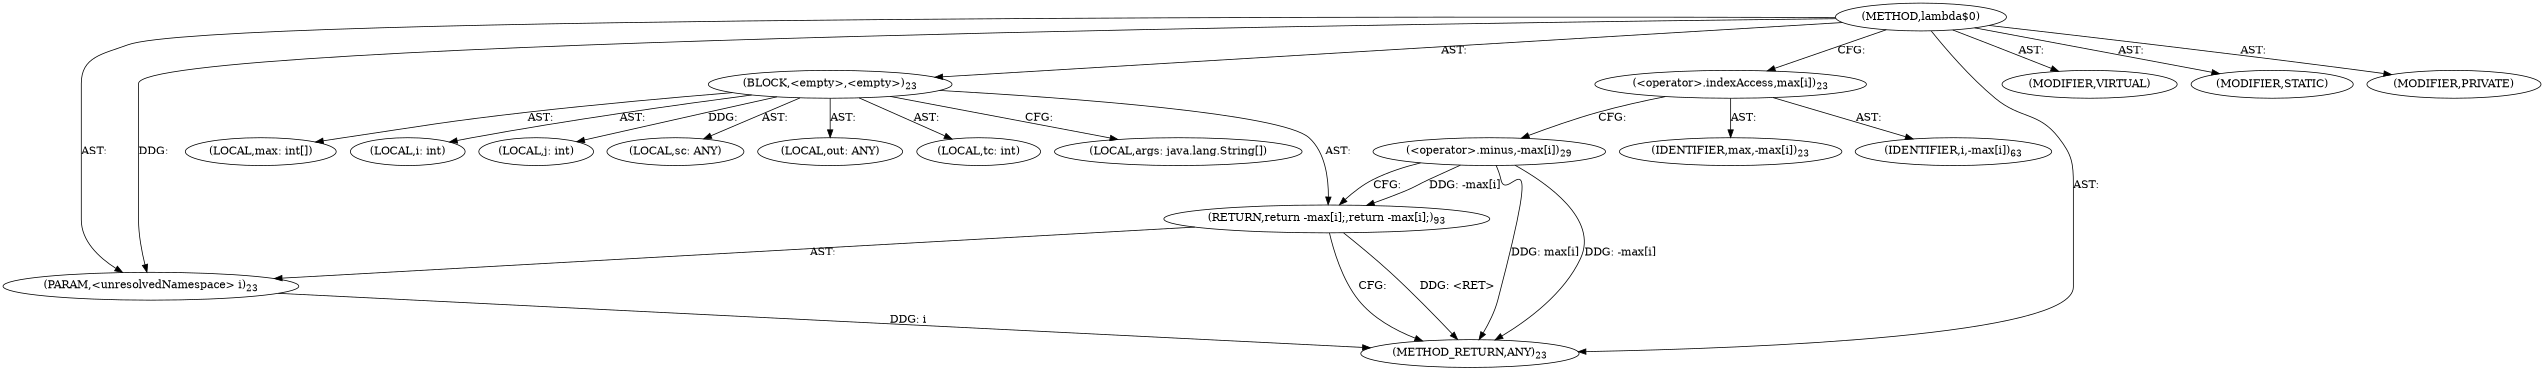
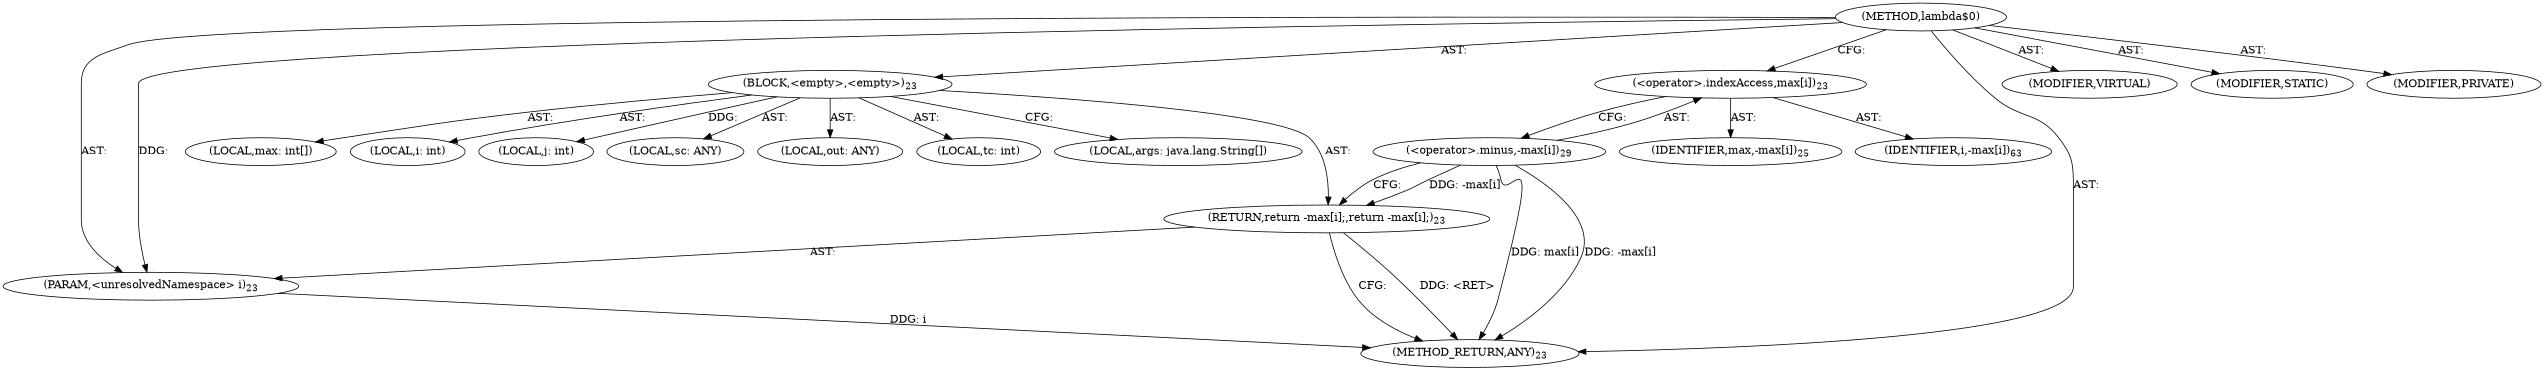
edge "(<operator>.minus,-max[i])" -> "(<operator>.indexAccess,max[i])": added, label "AST:"
node "(IDENTIFIER,max,-max[i])": text "23" -> "25"
node "(RETURN,return -max[i];,return -max[i];)": text "93" -> "23"
